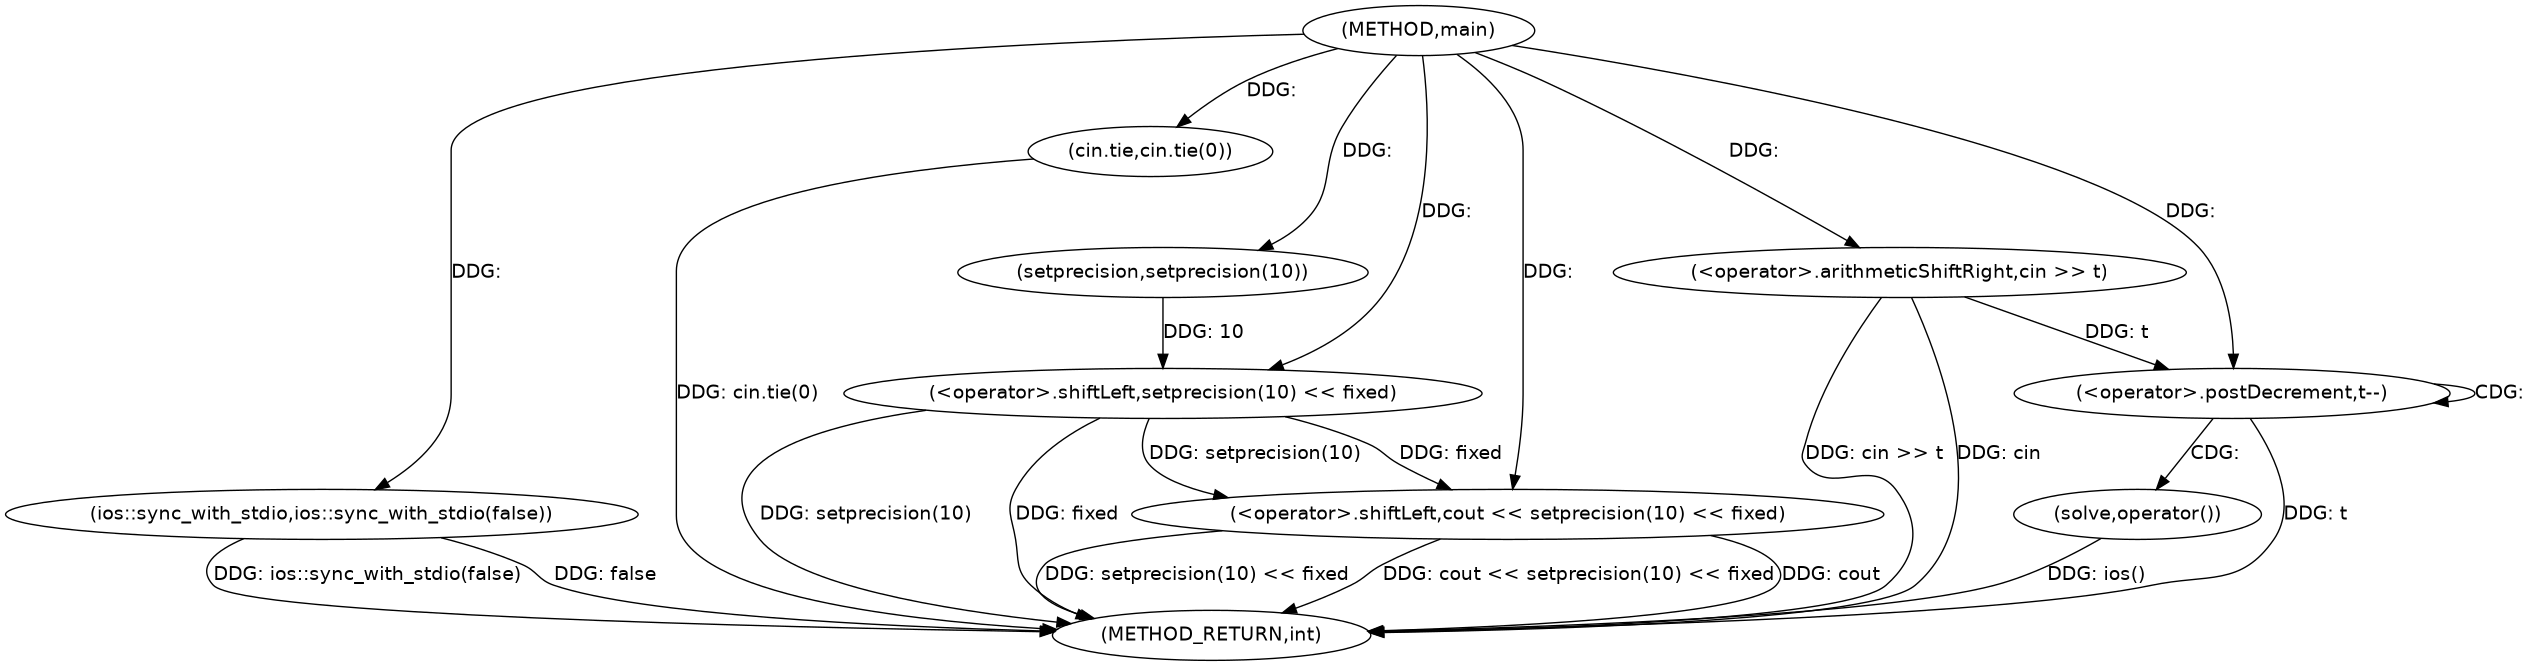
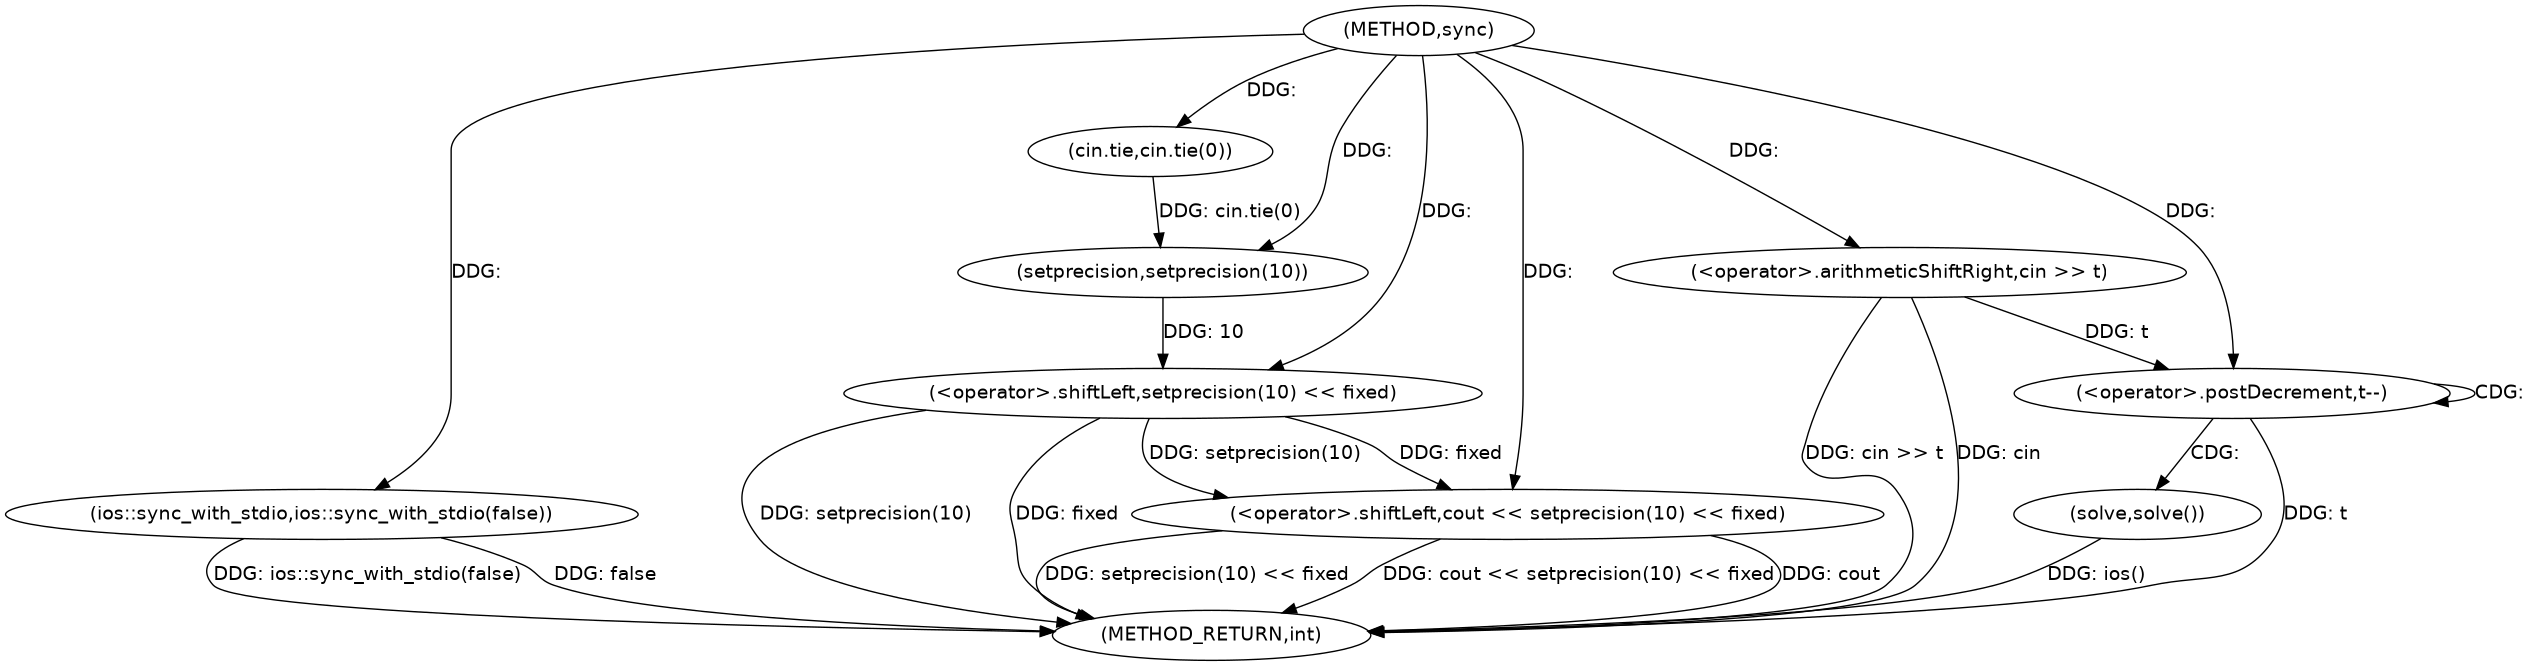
node "(METHOD,main)": label "(METHOD,main)" -> "(METHOD,sync)"
edge "(cin.tie,cin.tie(0))" -> "(METHOD_RETURN,int)": now "(cin.tie,cin.tie(0))" -> "(setprecision,setprecision(10))"
node "(solve,operator())": label "(solve,operator())" -> "(solve,solve())"
